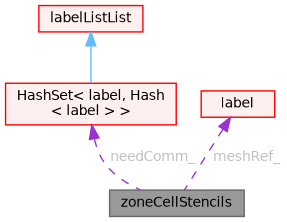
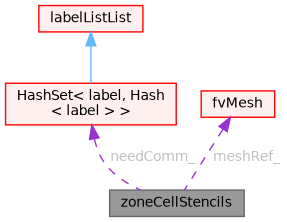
node "label": label "label" -> "fvMesh"
